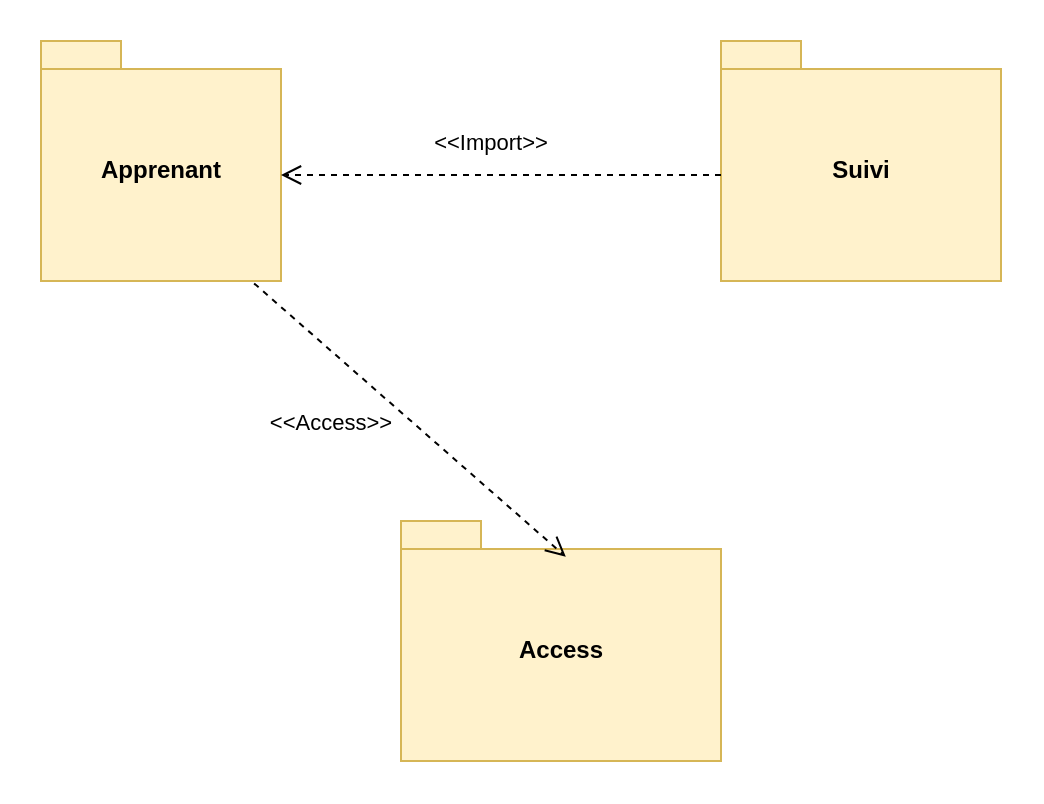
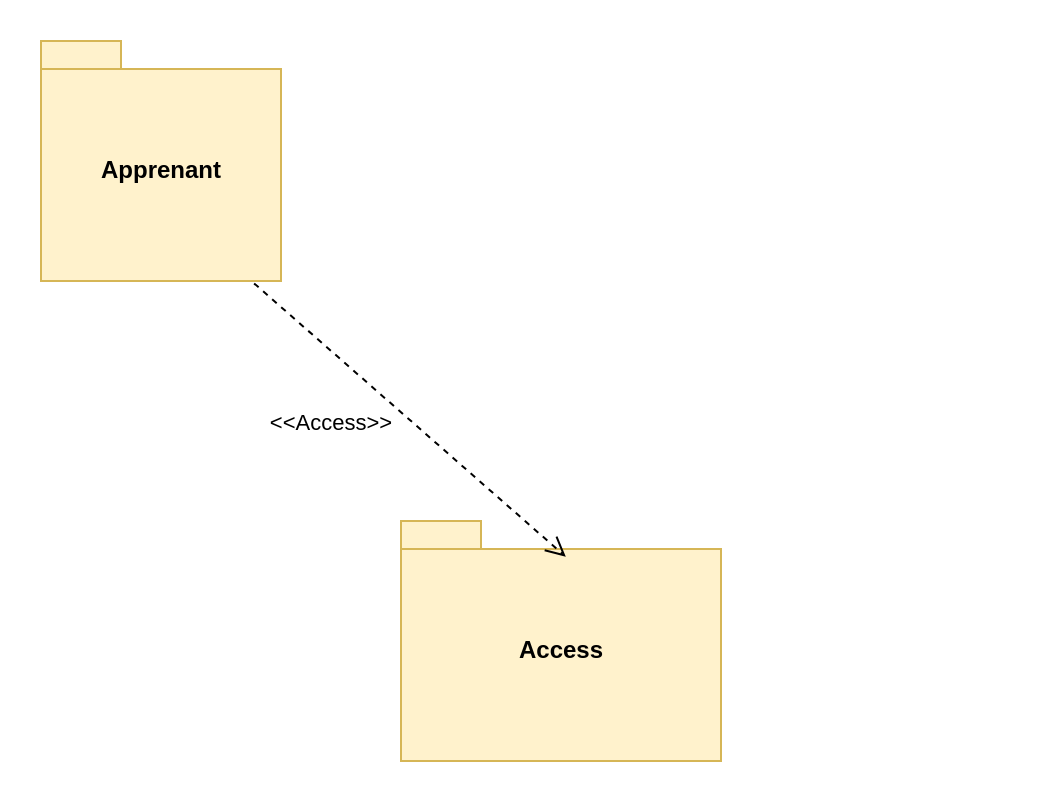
node "Suivi": removed
edge "Suivi" -> "Apprenant": removed, label "<<Import>>"
